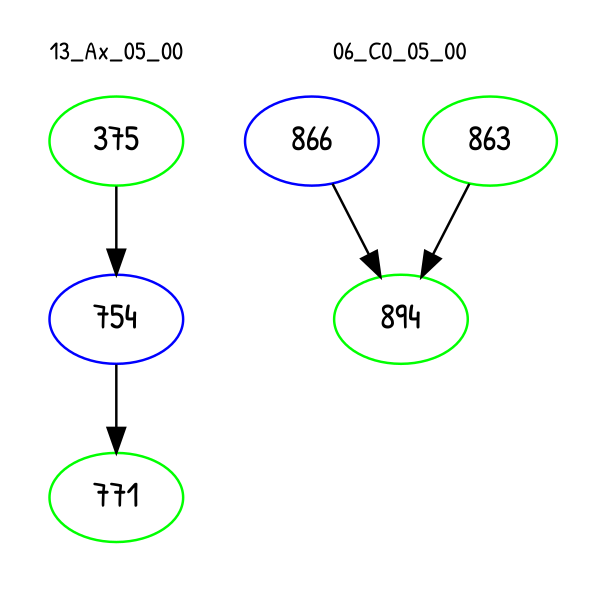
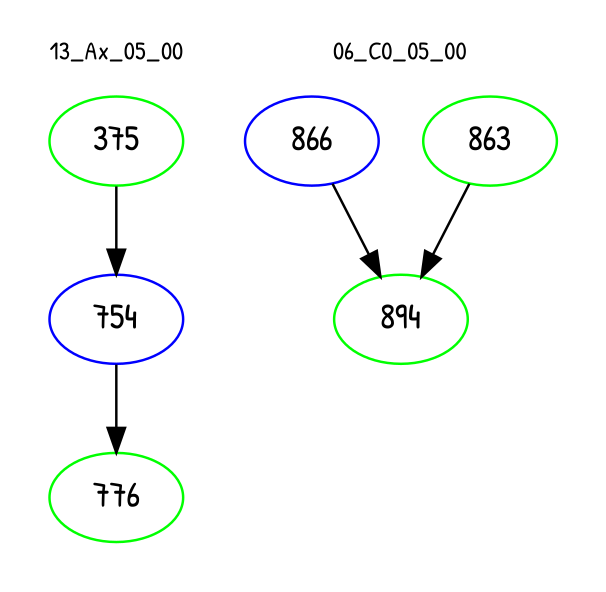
node "771": label "771" -> "776"
